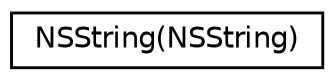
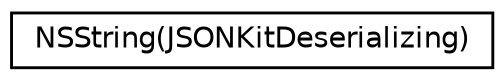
node "NSString(NSString)": label "NSString(NSString)" -> "NSString(JSONKitDeserializing)"
